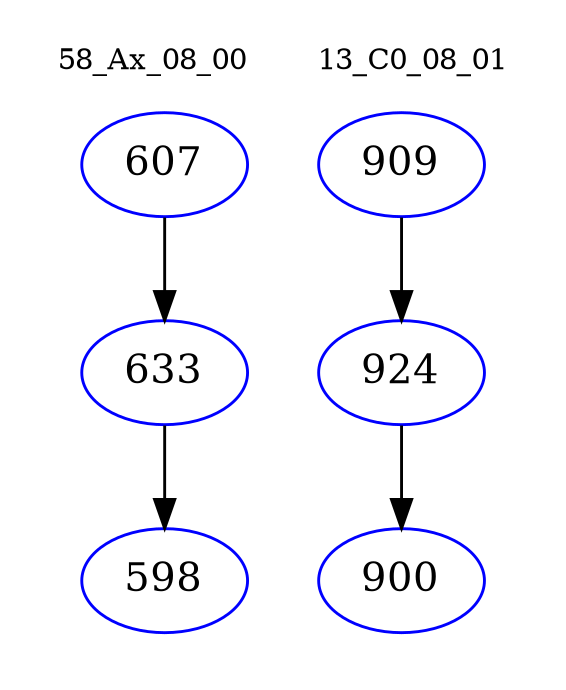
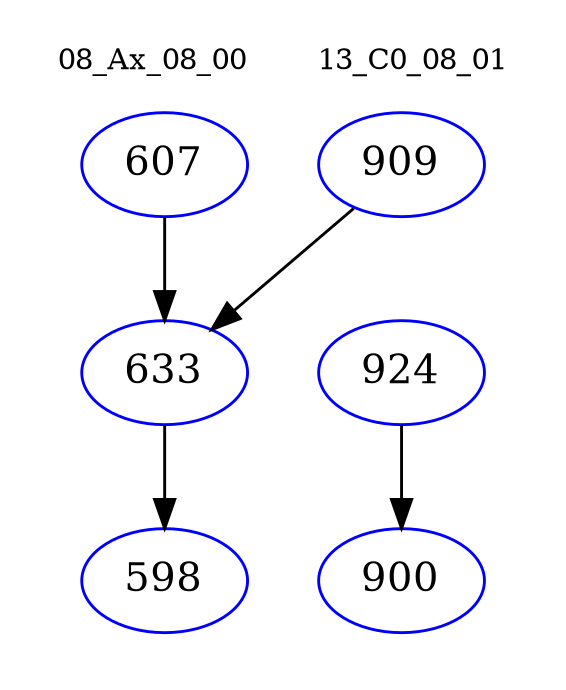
cluster "58_Ax_08_00": label "58_Ax_08_00" -> "08_Ax_08_00"
edge "909" -> "924": now "909" -> "633"
